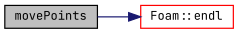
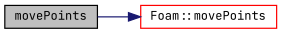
node "Foam::endl": label "Foam::endl" -> "Foam::movePoints"
